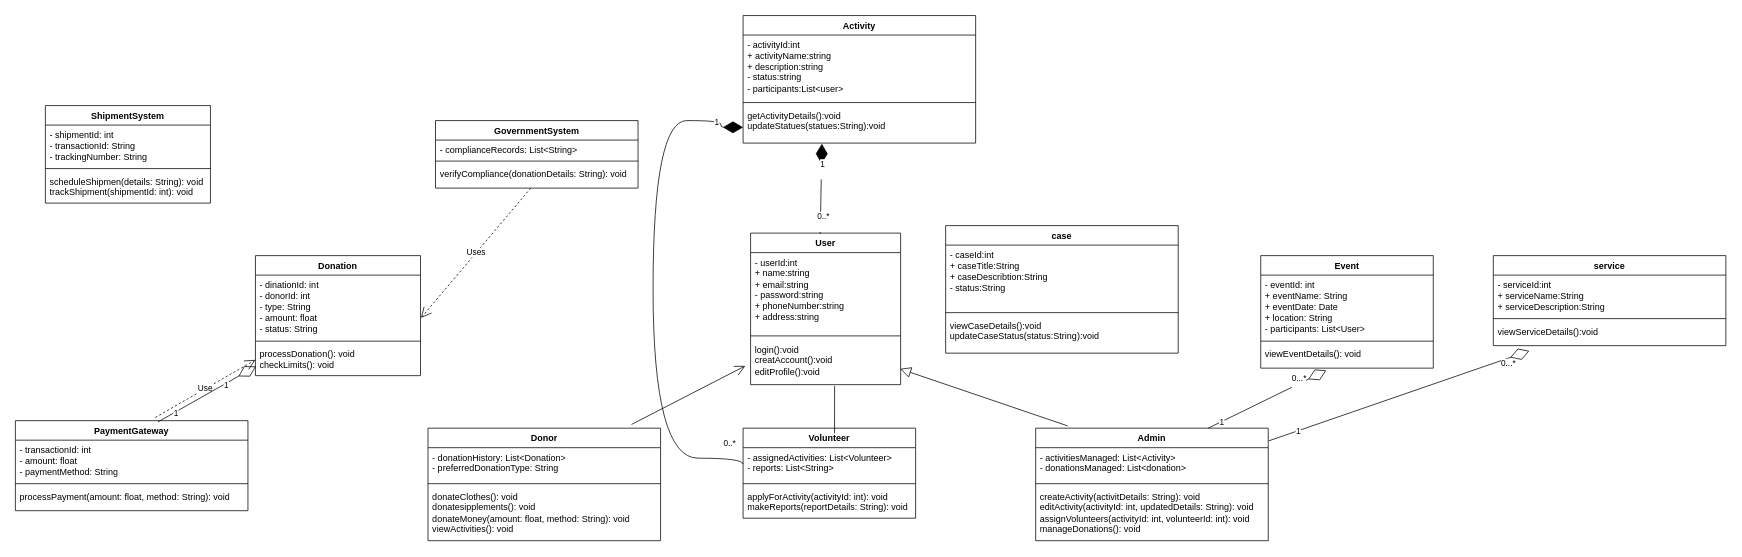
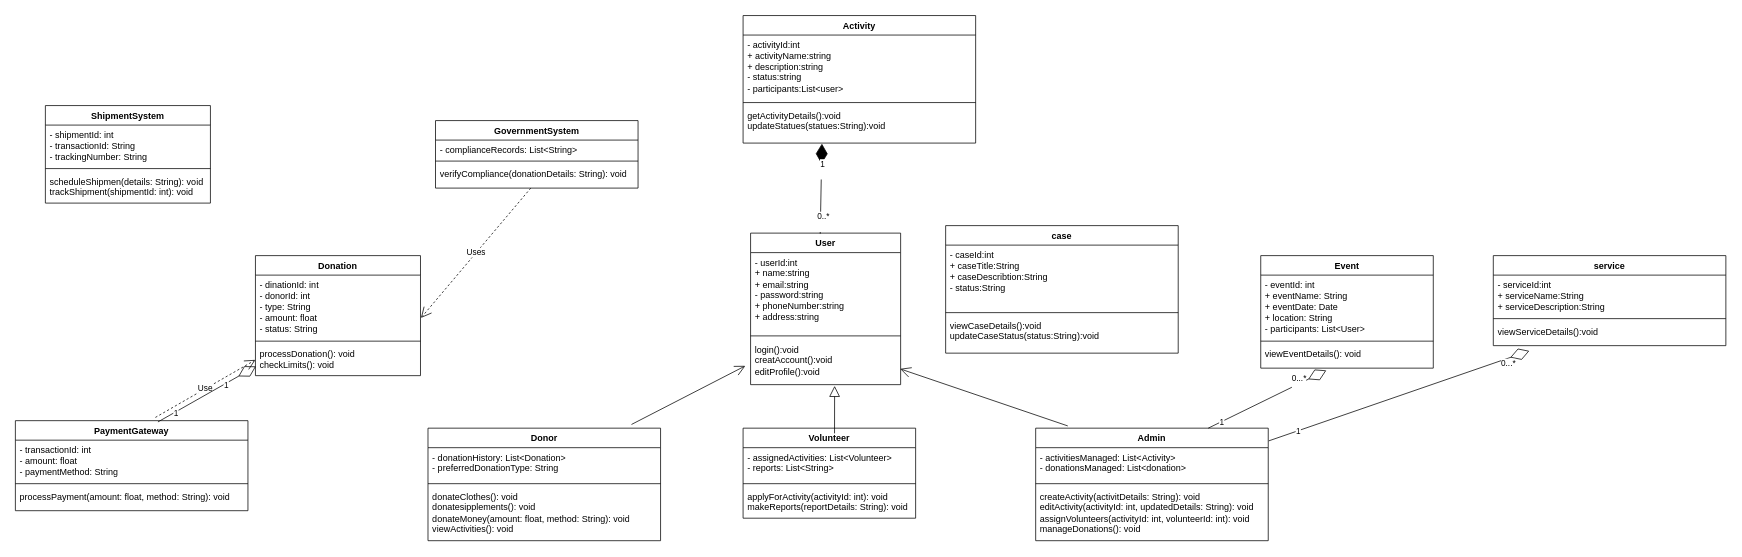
edge "Admin" -> "login():void creatAccount():void editProfile():void": arrowhead block -> open
edge "login():void creatAccount():void editProfile():void" -- "Volunteer": arrowhead none -> block
edge "- assignedActivities: List<Volunteer> - reports: List<String>" -> "getActivityDetails():void updateStatues(statues:String):void": removed, labels "0..*", "1"
